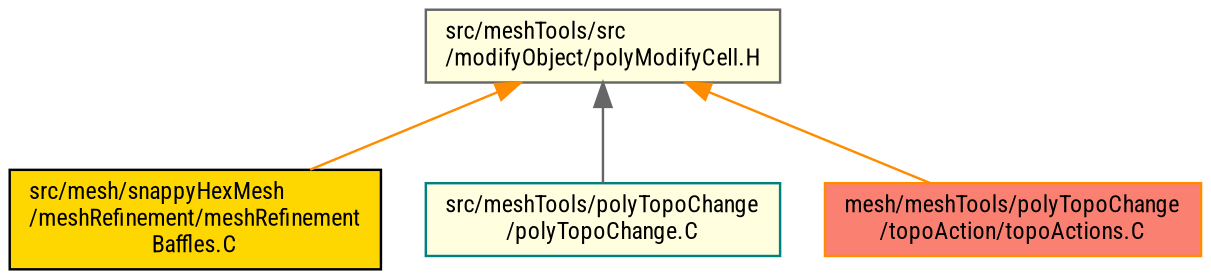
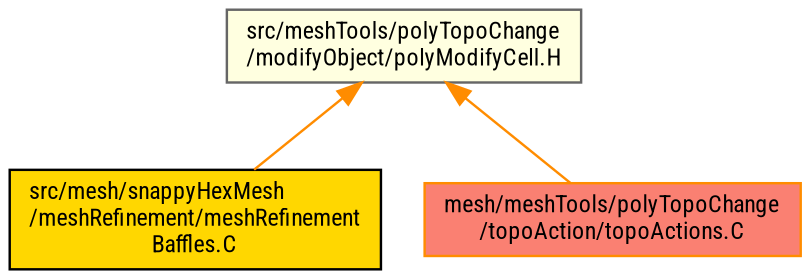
node "src/meshTools/src /modifyObject/polyModifyCell.H": label "src/meshTools/src /modifyObject/polyModifyCell.H" -> "src/meshTools/polyTopoChange /modifyObject/polyModifyCell.H"
node "src/meshTools/polyTopoChange /polyTopoChange.C": removed
